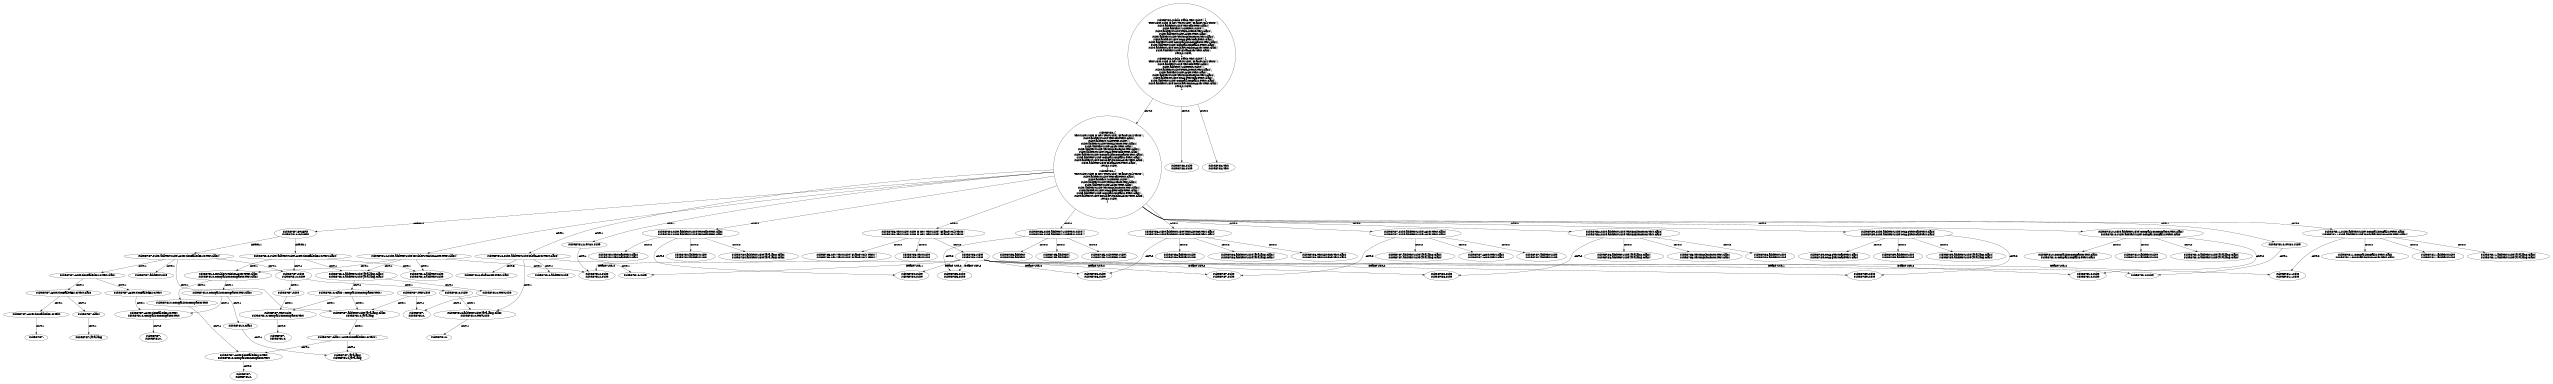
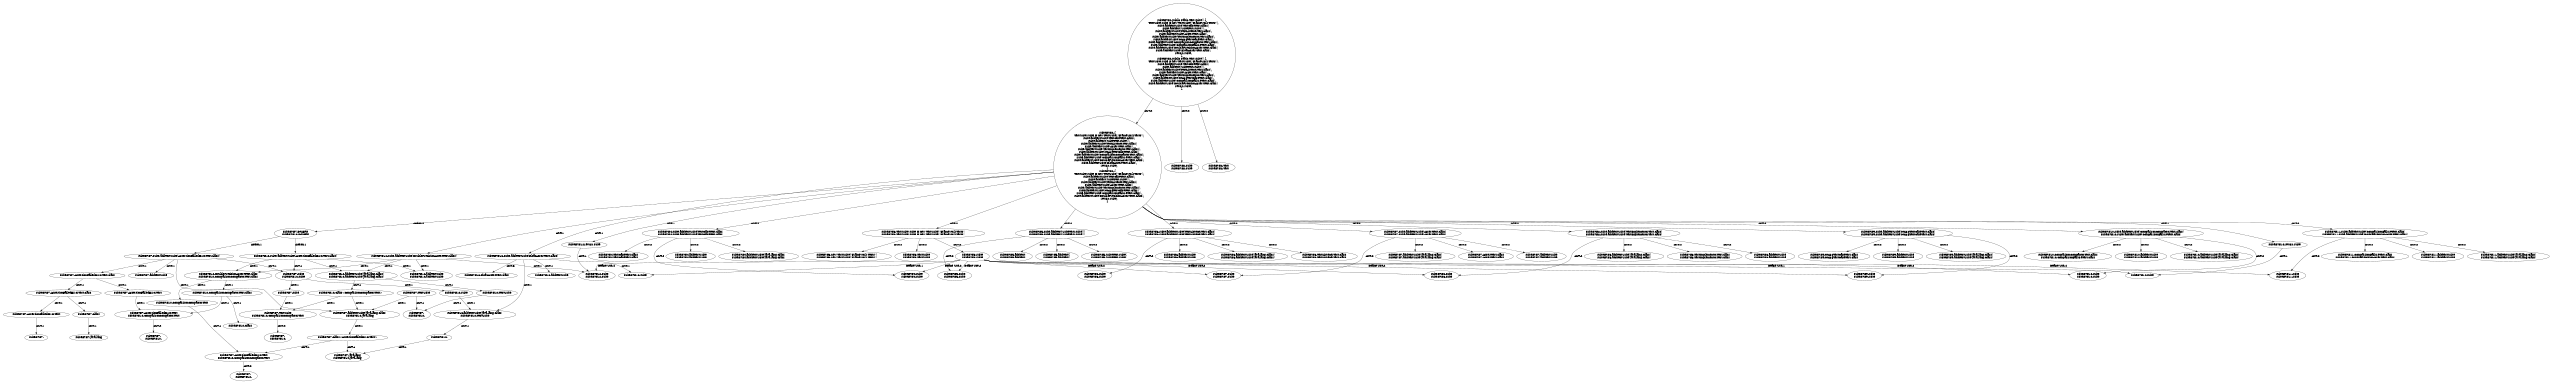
edge "suite#?#3:suite suite#?#3:suite" -> "suite#?#6:suite suite#?#6:suite": removed, label "Define Use:2"
edge "suite#?#10:Class" -> "suite#?#7:java.lang suite#?#10:java.lang": now "suite#?#10:" -> "suite#?#7:java.lang suite#?#10:java.lang"
